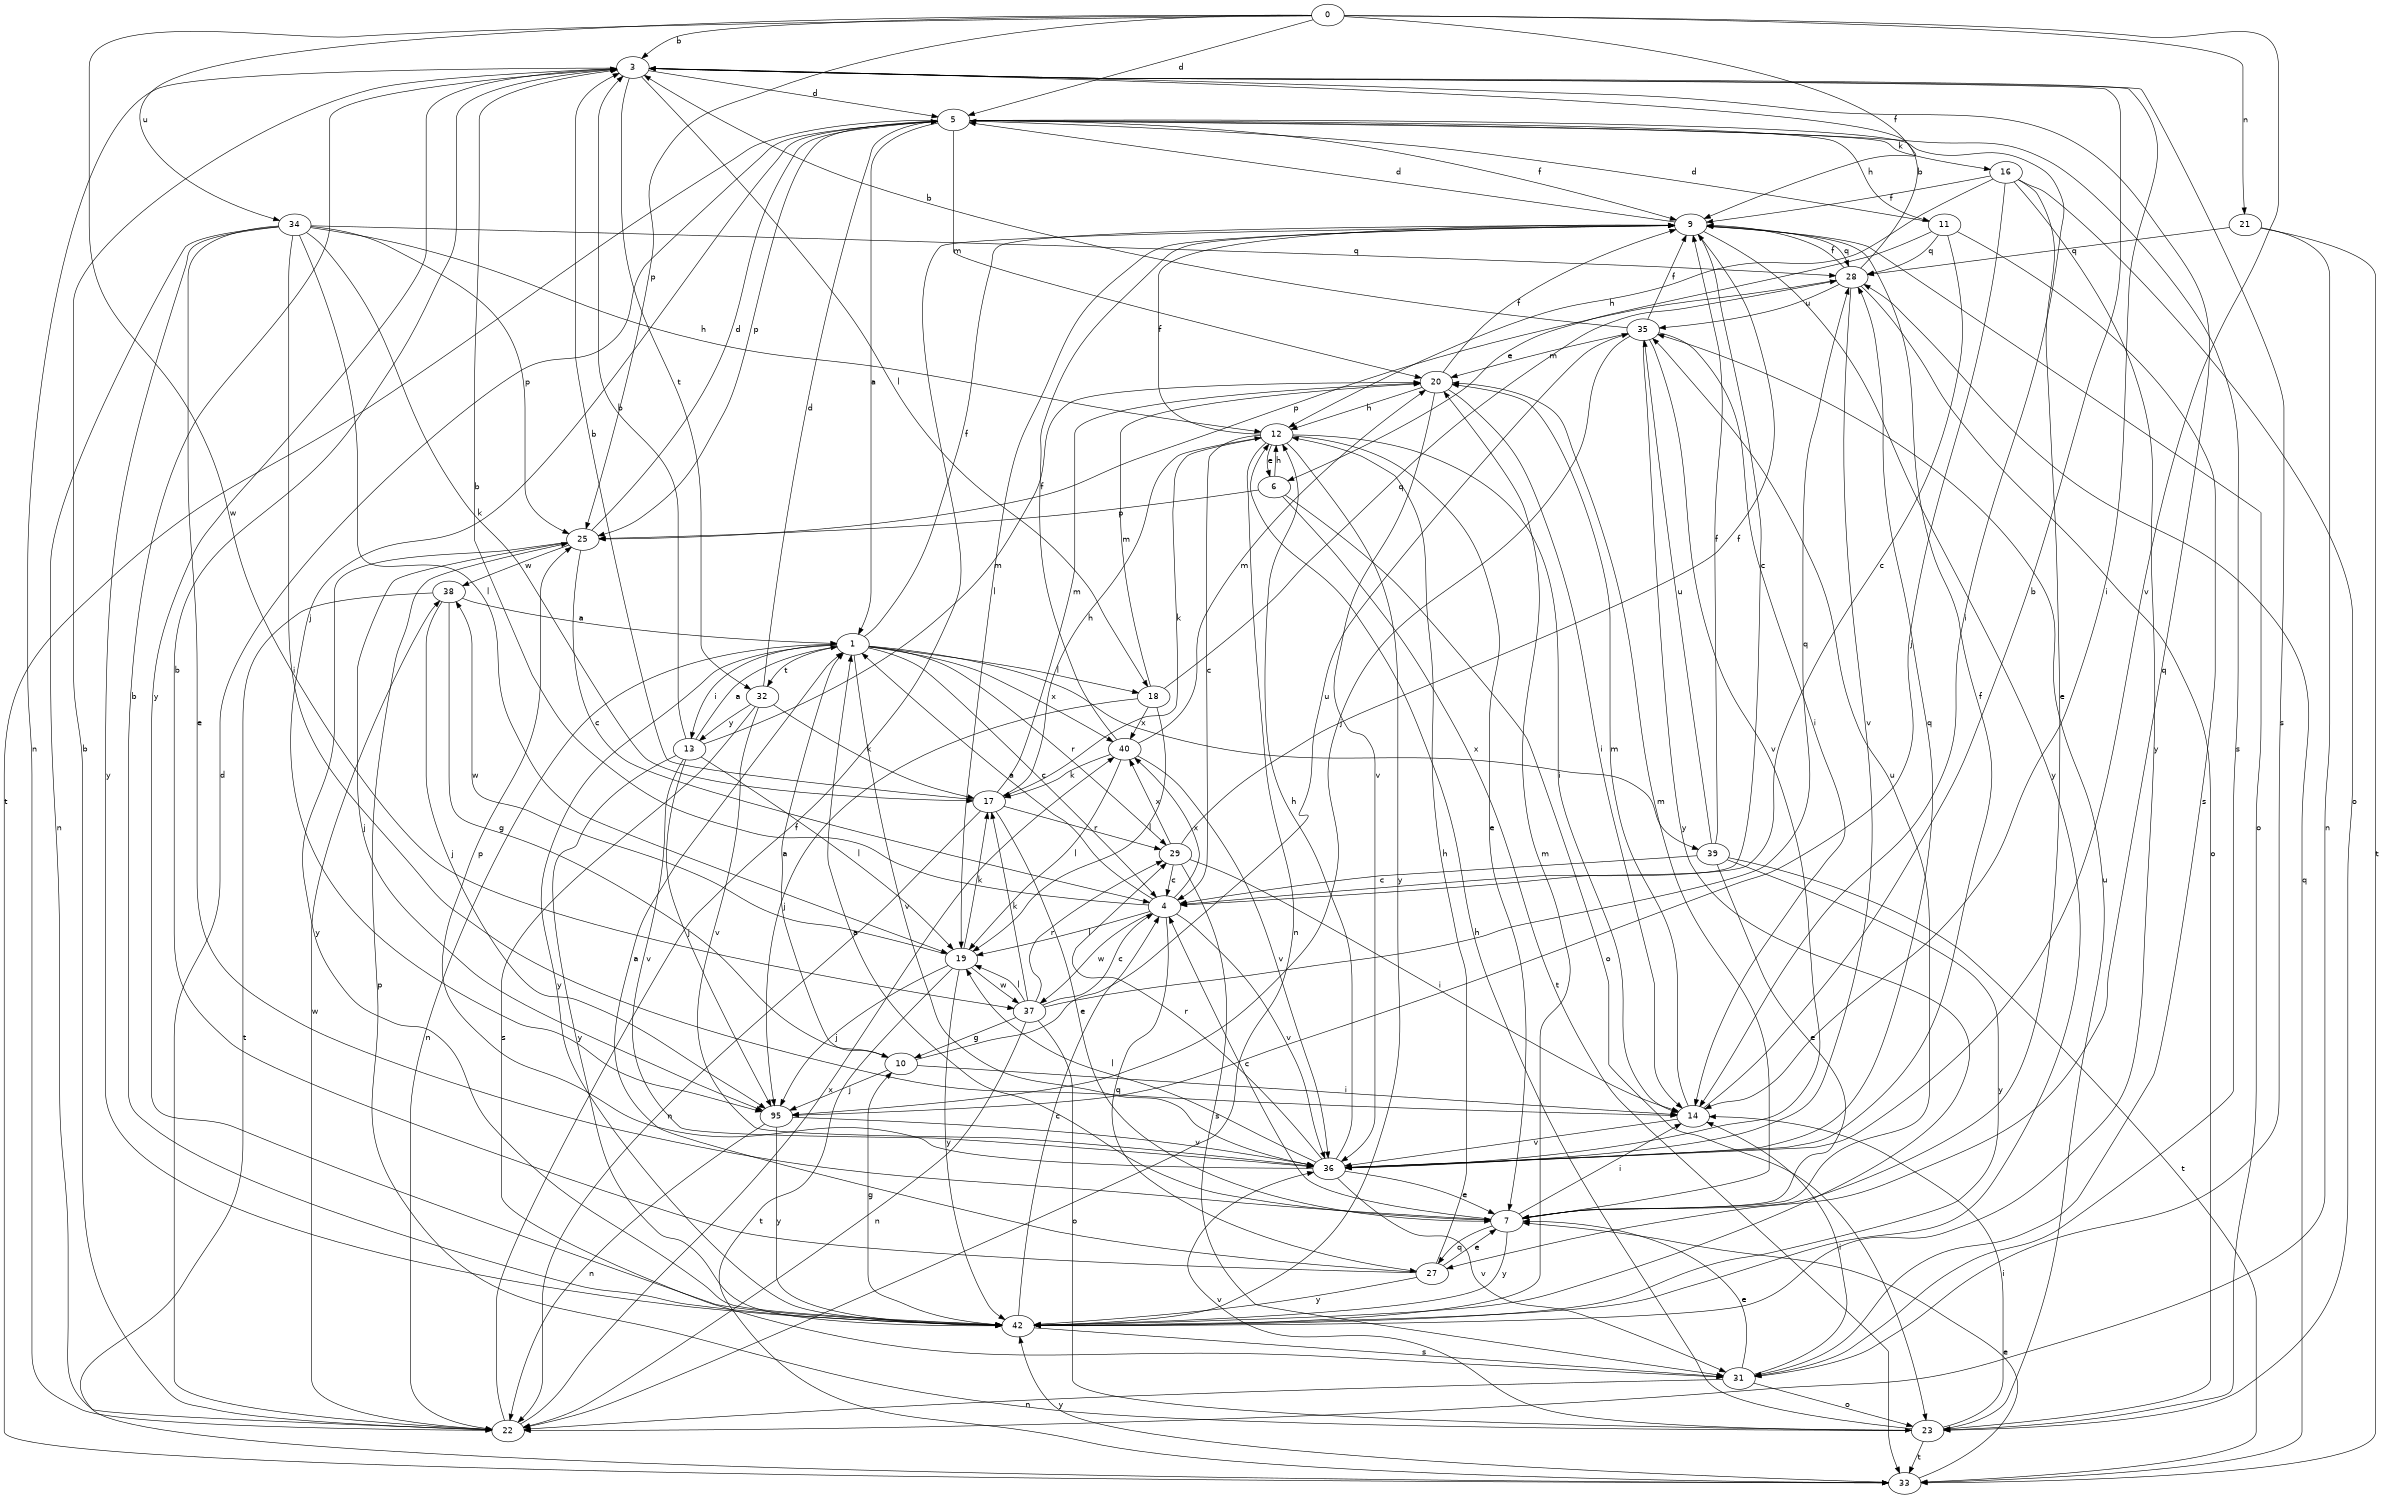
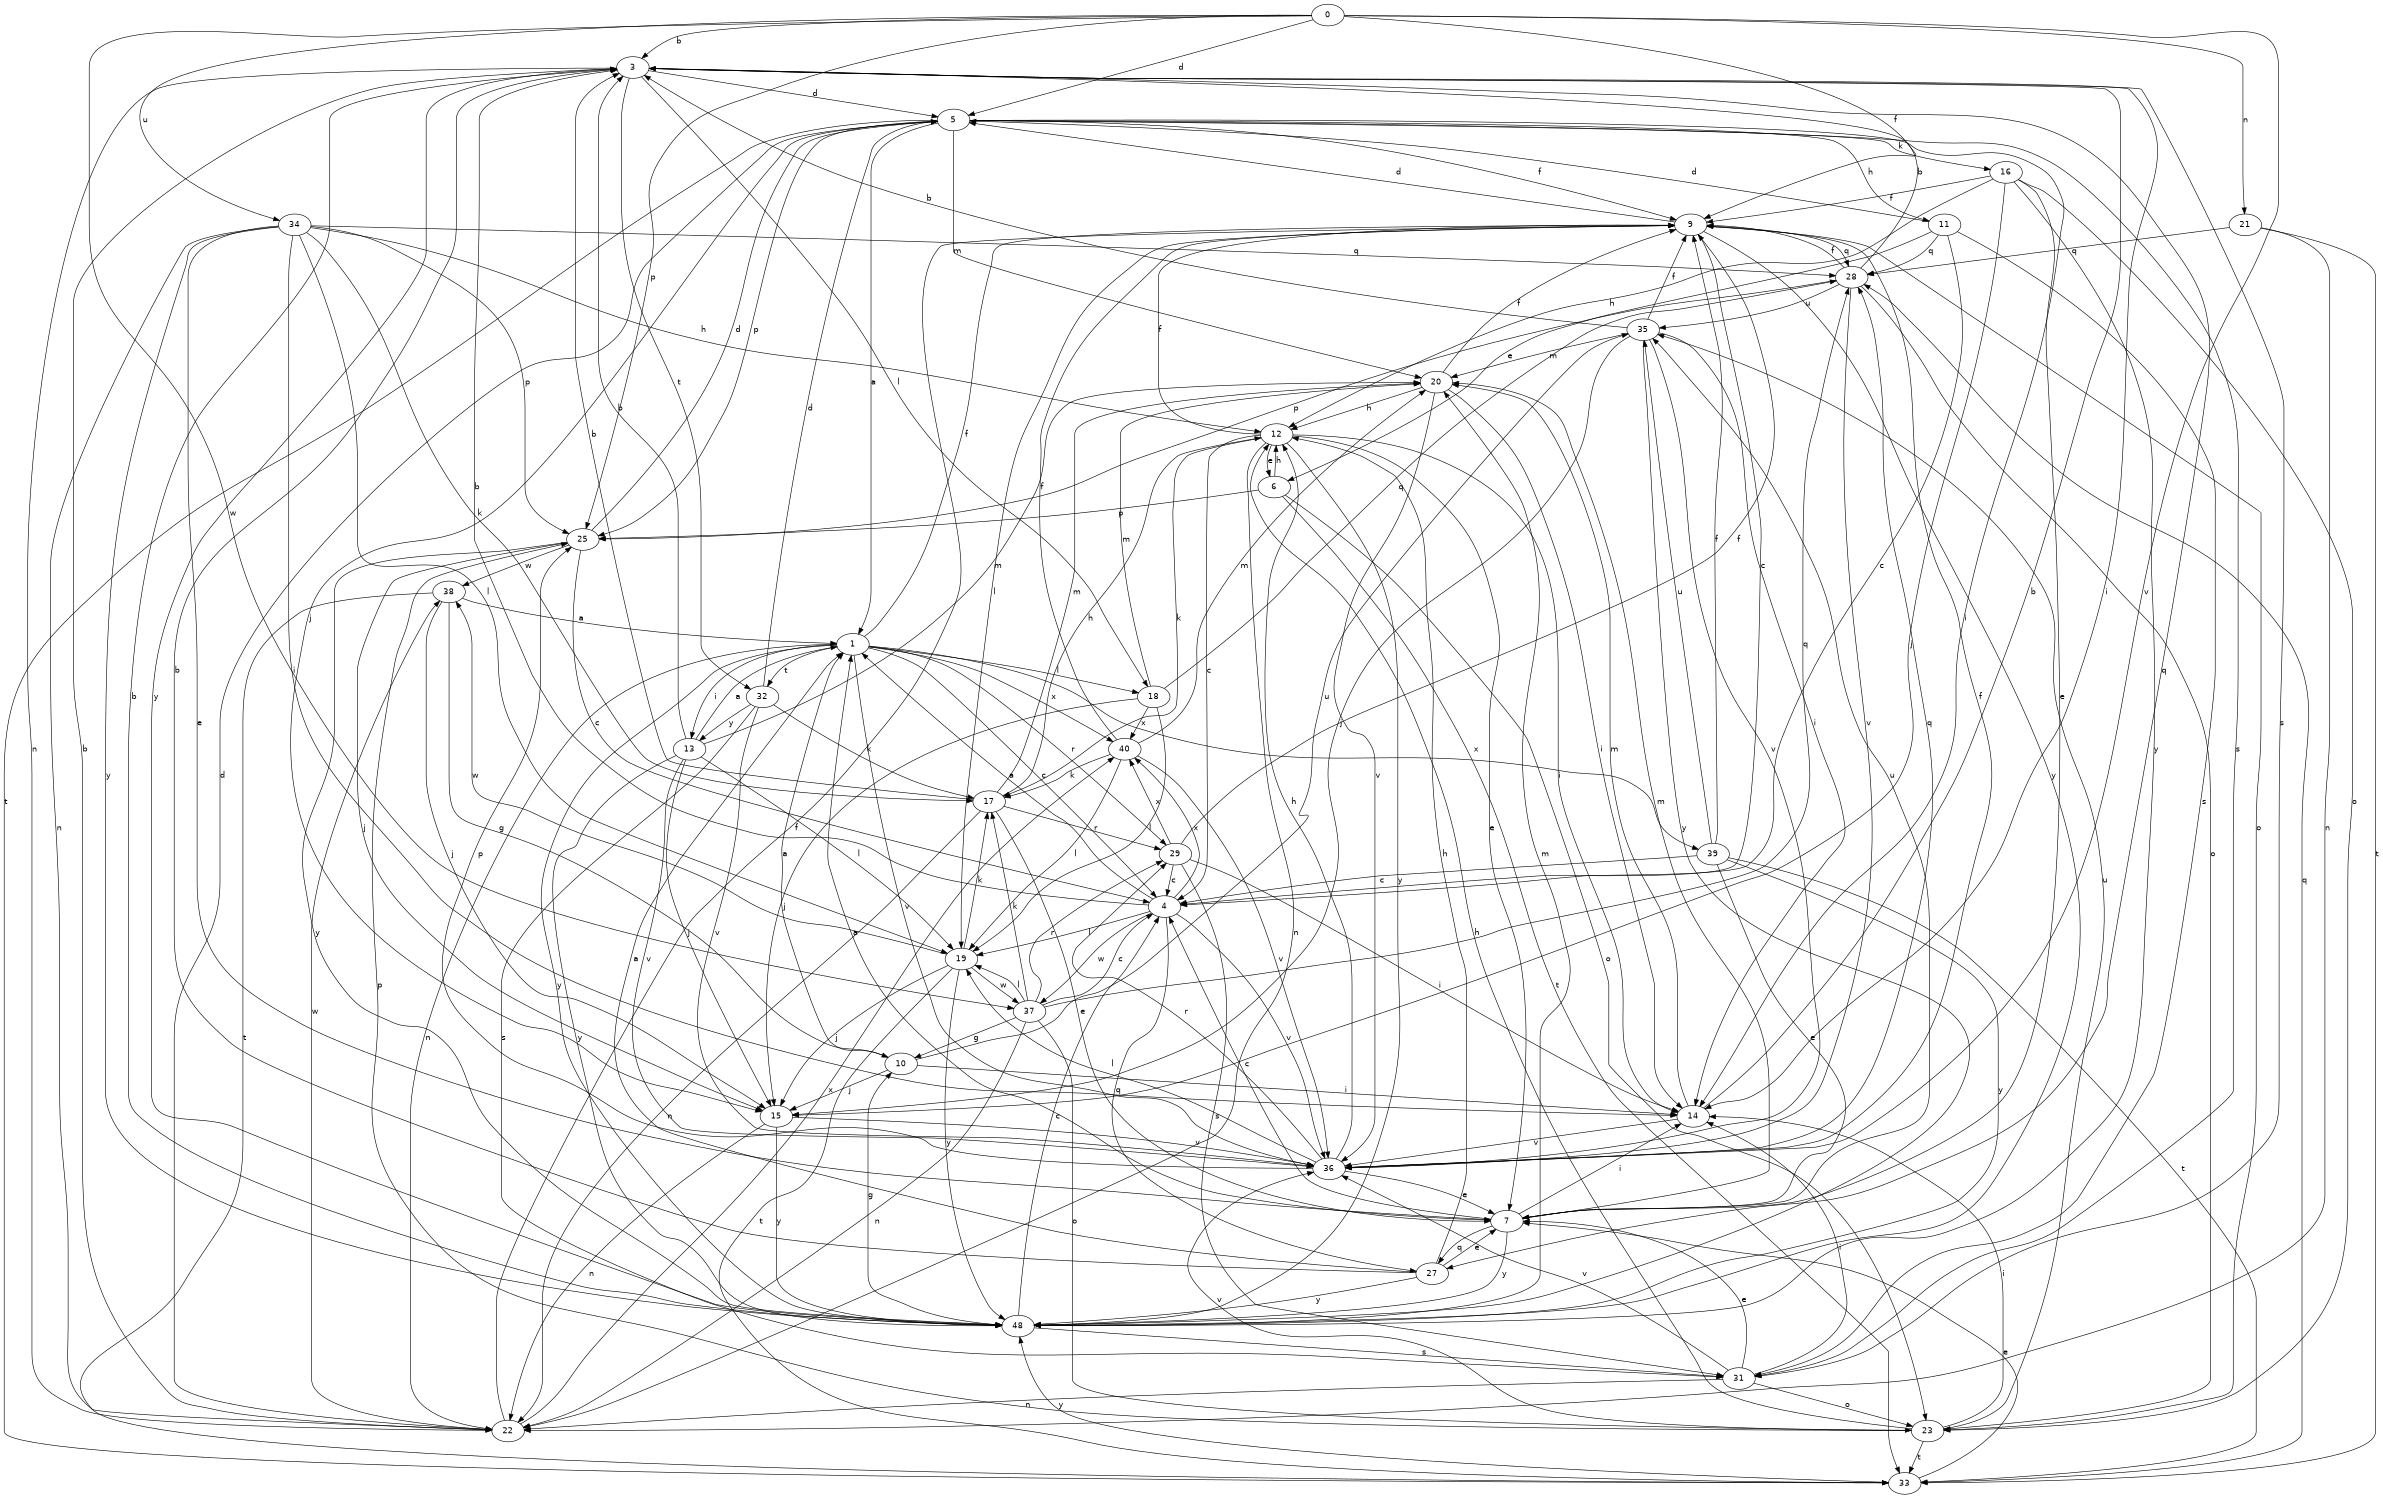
node "95": label "95" -> "15"
edge "36" -> "31": reversed
node "42": label "42" -> "48"
